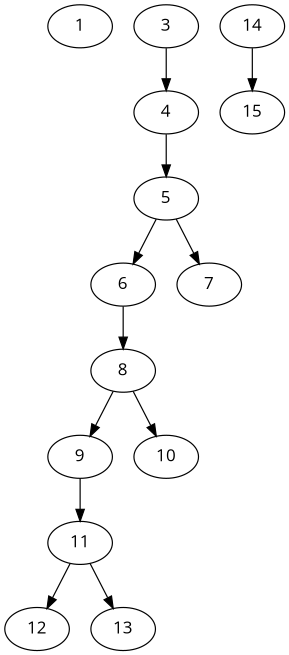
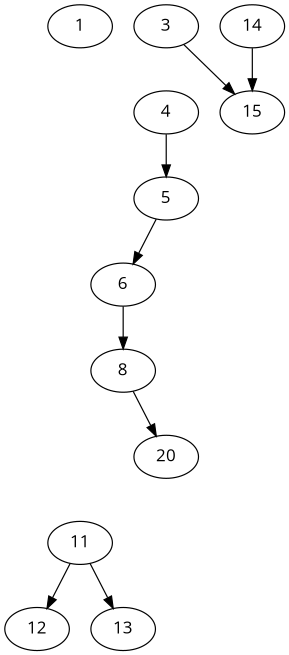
edge "3" -> "4": now "3" -> "15"
node "7": removed
node "9": removed
node "10": label "10" -> "20"
